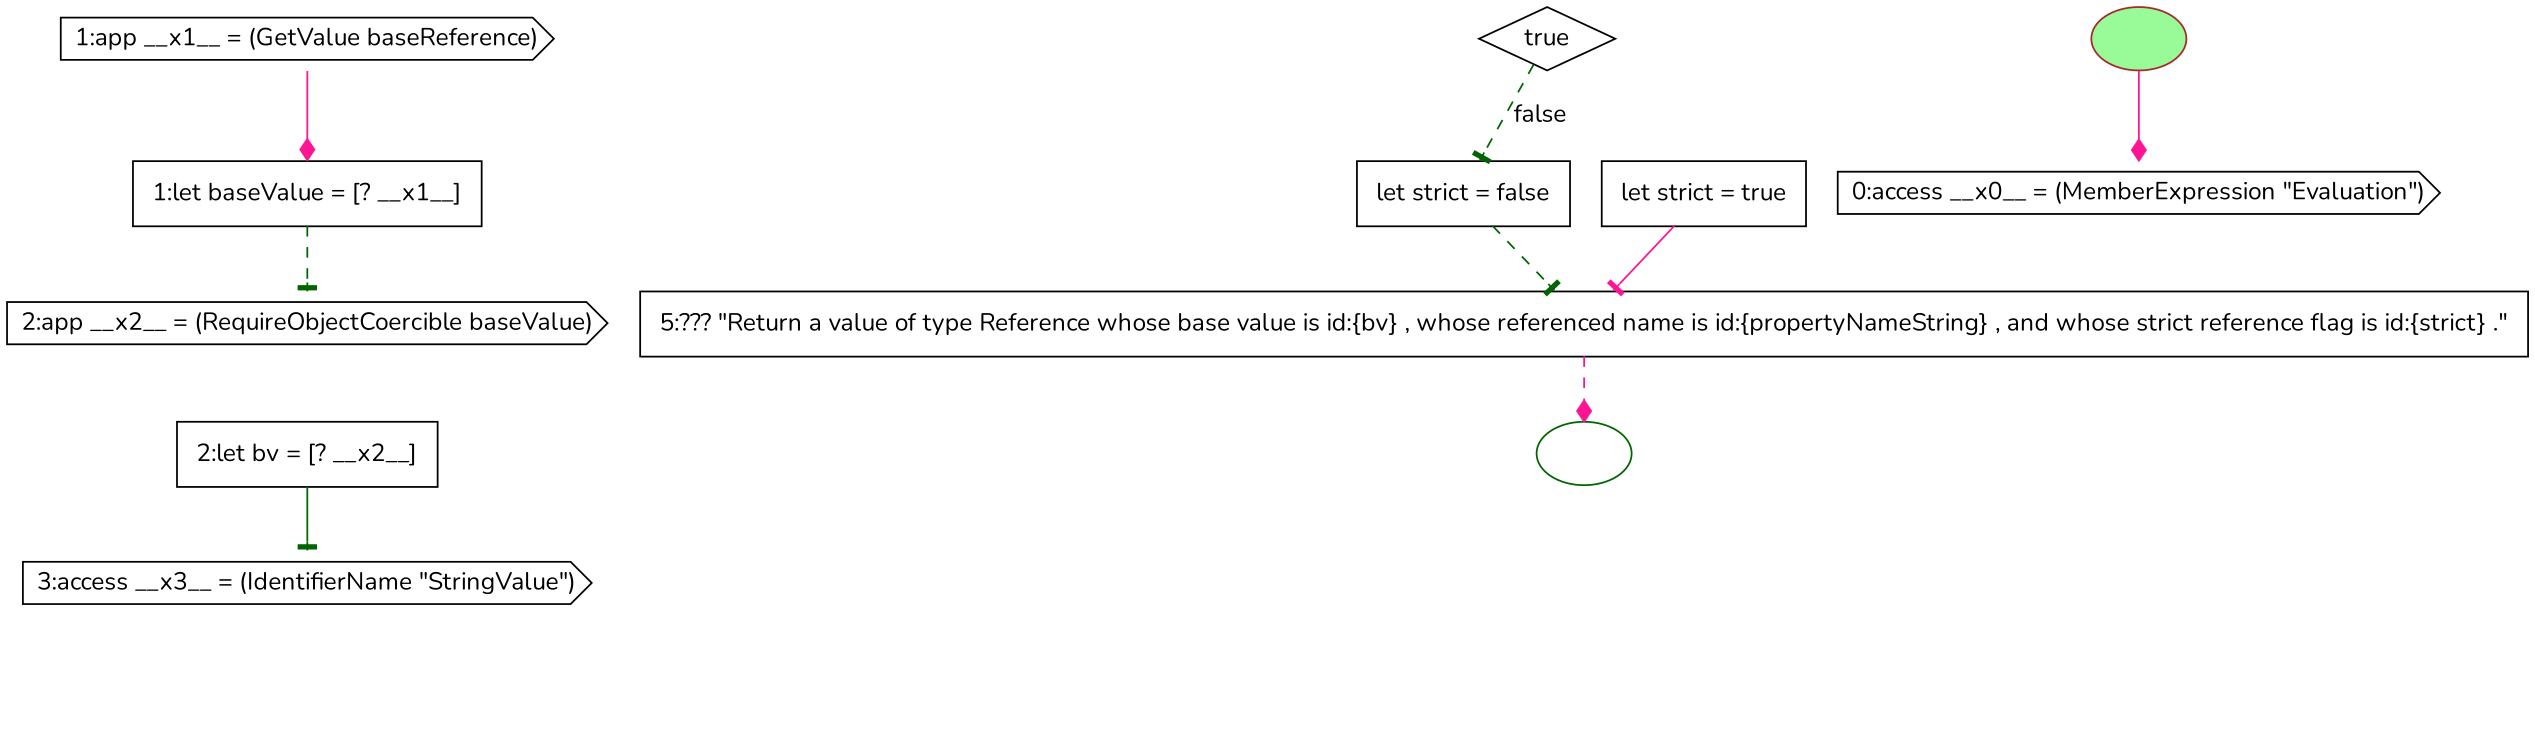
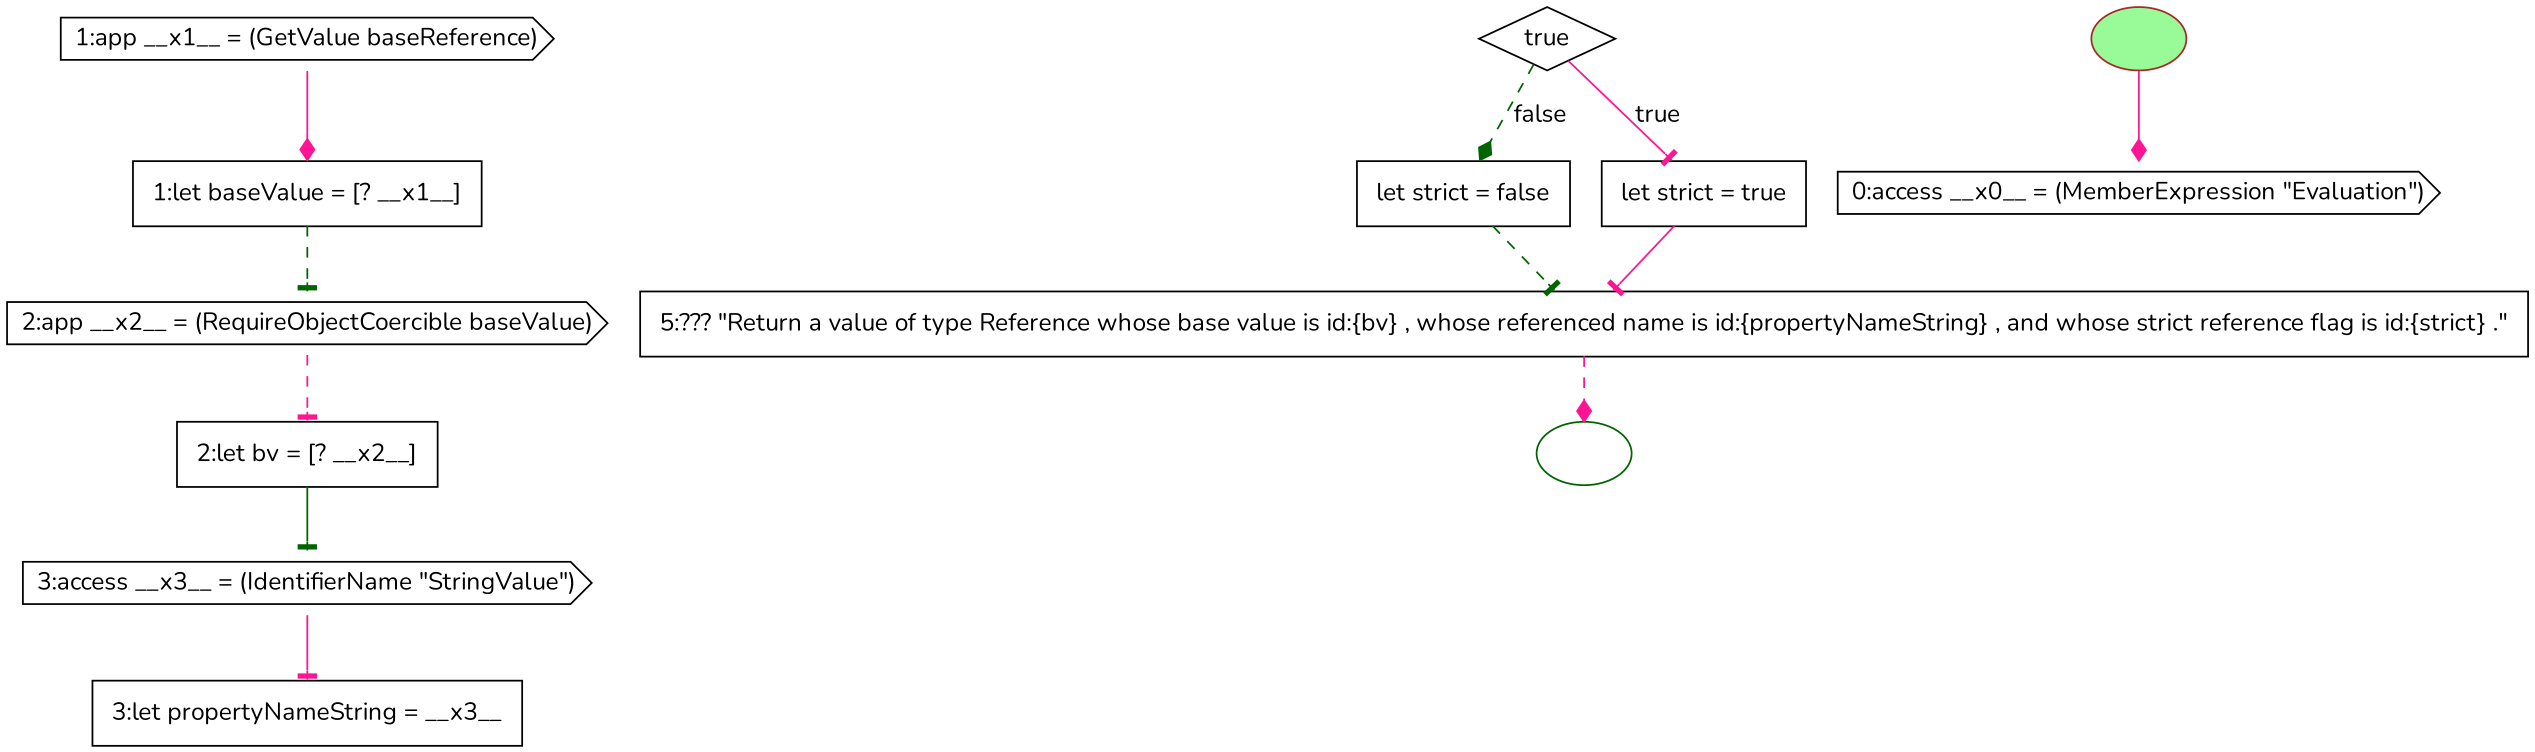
edge "true" -> "let strict = true": added, label "true"
edge "true" -> "let strict = false": arrowhead tee -> diamond
edge "2:app __x2__ = (RequireObjectCoercible baseValue)" -> "2:let bv = [? __x2__]": added
node "3:let propertyNameString = __x3__": added
